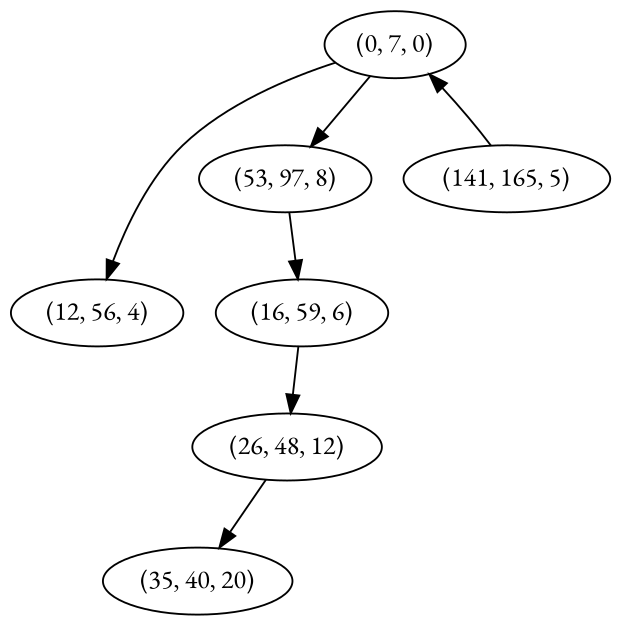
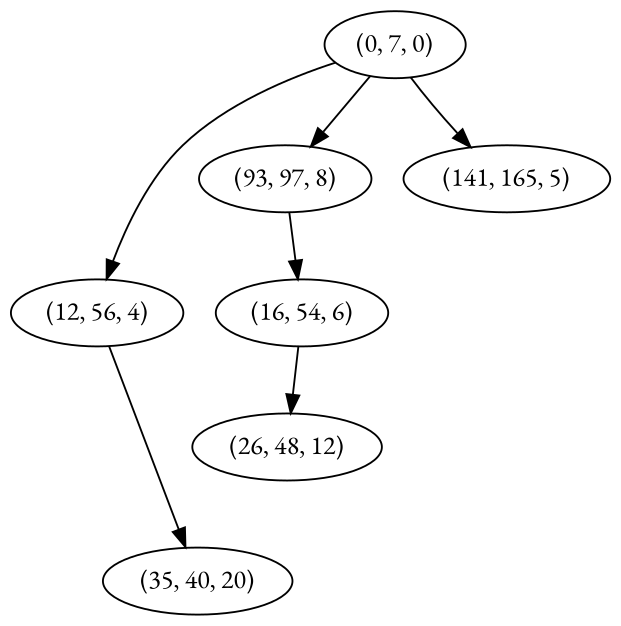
edge "(141, 165, 5)" -> "(0, 7, 0)": reversed
node "(53, 97, 8)": label "(53, 97, 8)" -> "(93, 97, 8)"
node "(16, 59, 6)": label "(16, 59, 6)" -> "(16, 54, 6)"
edge "(26, 48, 12)" -> "(35, 40, 20)": now "(12, 56, 4)" -> "(35, 40, 20)"
